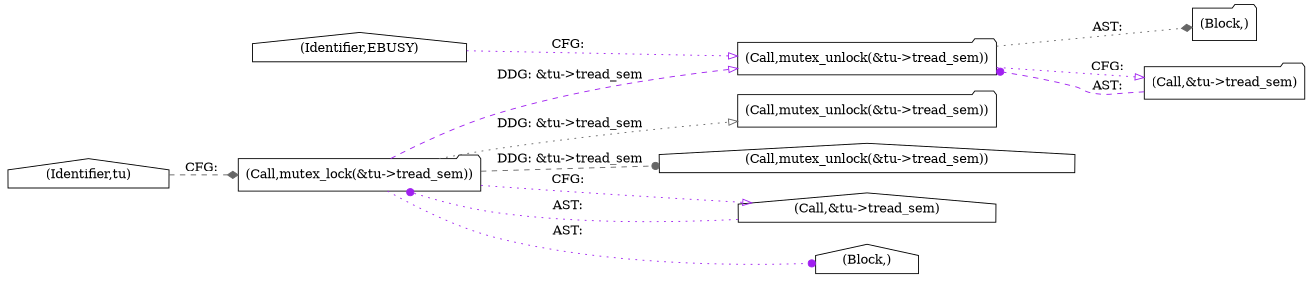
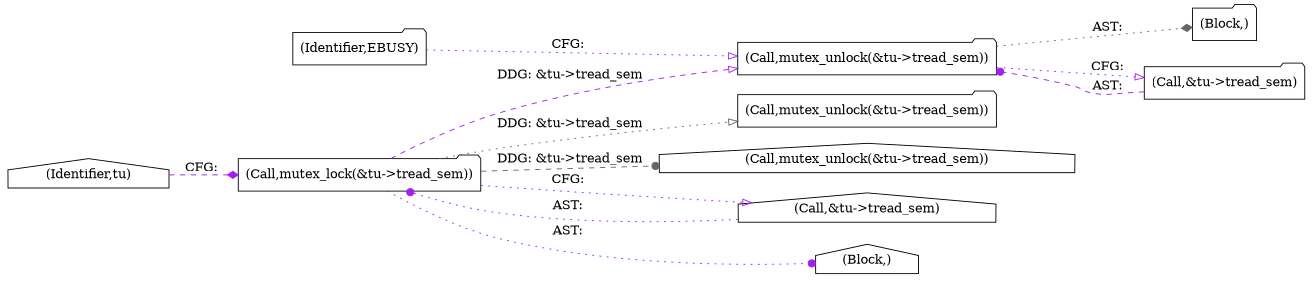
node "(Identifier,EBUSY)": shape house -> folder
edge "(Identifier,tu)" -> "(Call,mutex_lock(&tu->tread_sem))": color gray40 -> purple
